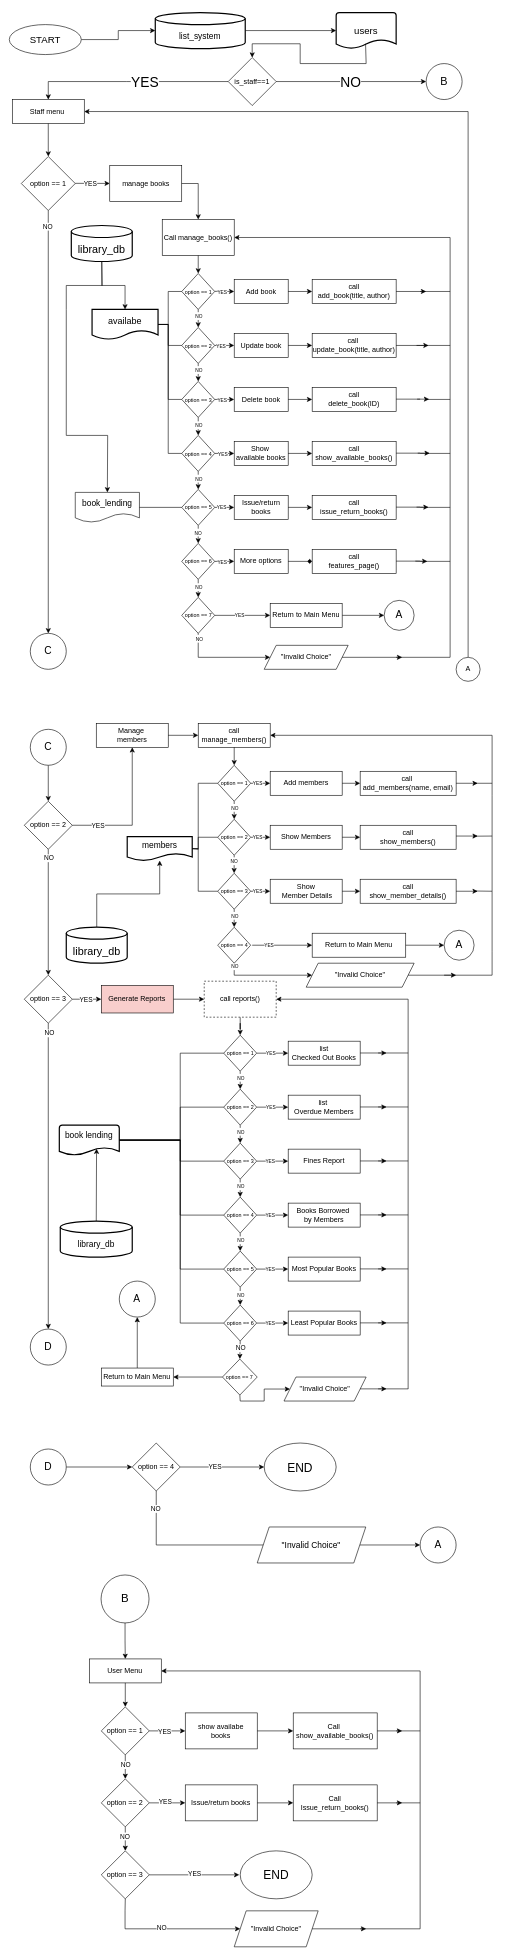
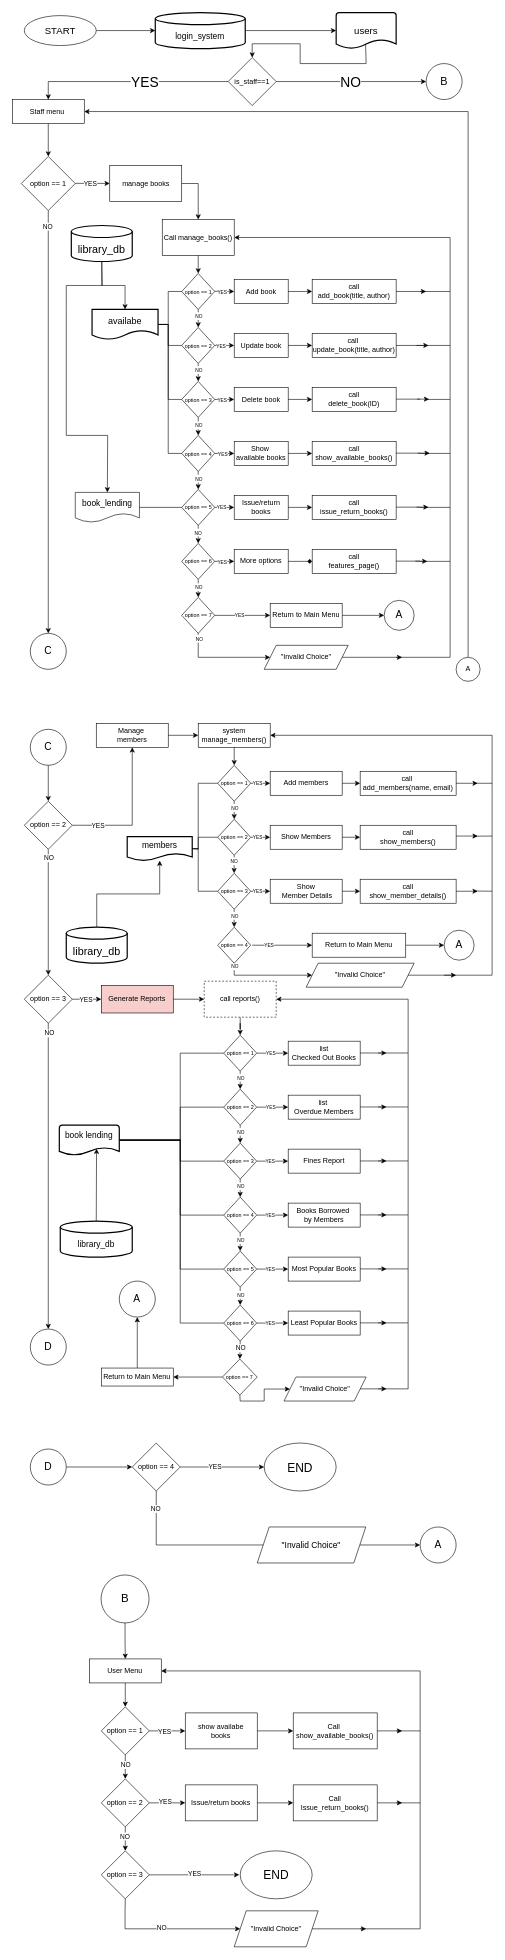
node "list_system": label "list_system" -> "login_system"
node "START": moved (45, 39) -> (60, 30)
node "call manage_members()": label "call manage_members()" -> "system manage_members()"
